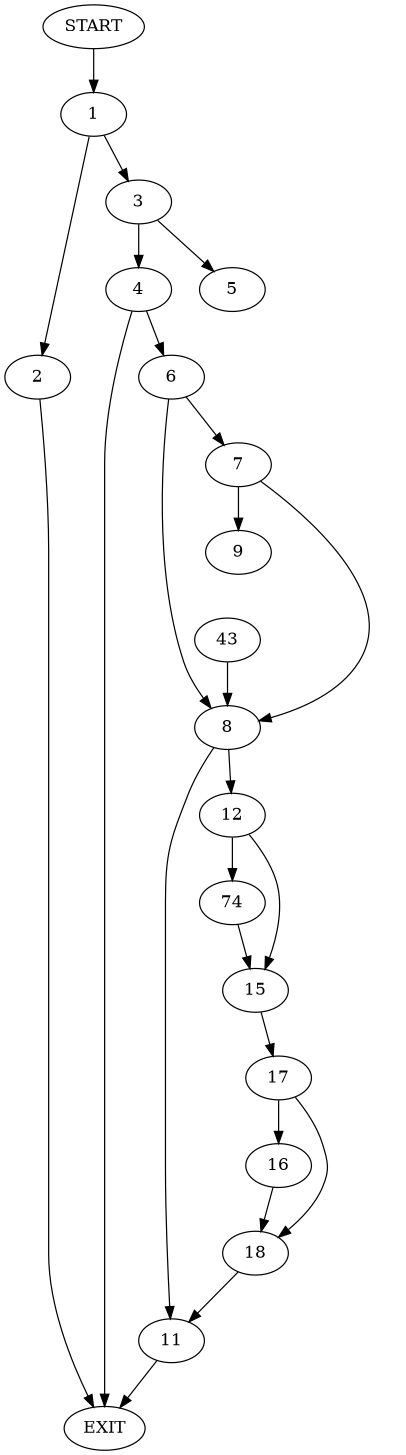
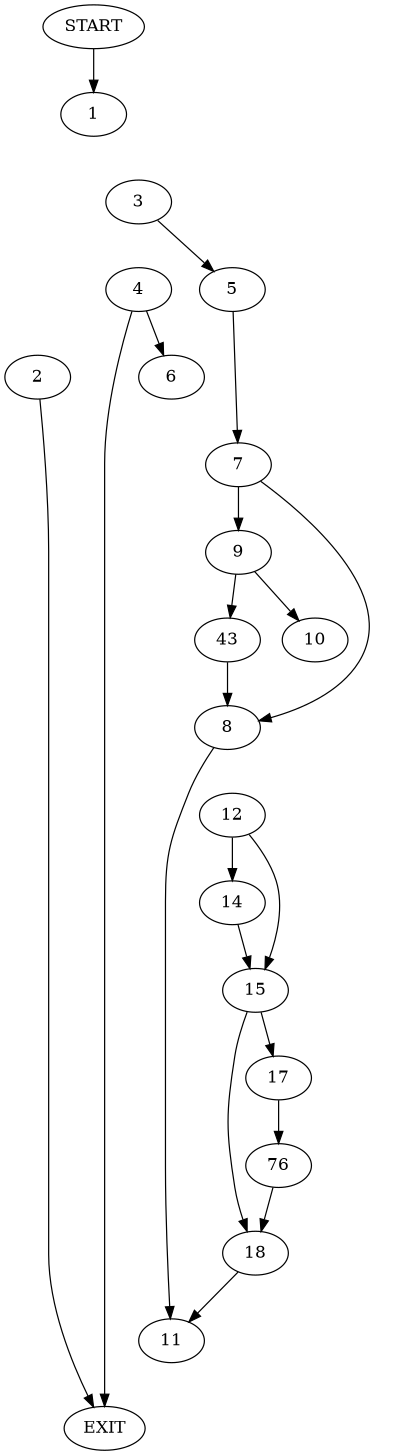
edge "1" -> "3": removed
edge "1" -> "2": removed
edge "3" -> "4": removed
edge "6" -> "7": now "5" -> "7"
edge "6" -> "8": removed
edge "9" -> "43": added
node "10": added
edge "8" -> "12": removed
node "74": label "74" -> "14"
node "16": label "16" -> "76"
edge "17" -> "18": now "15" -> "18"
edge "11" -> "EXIT": removed
